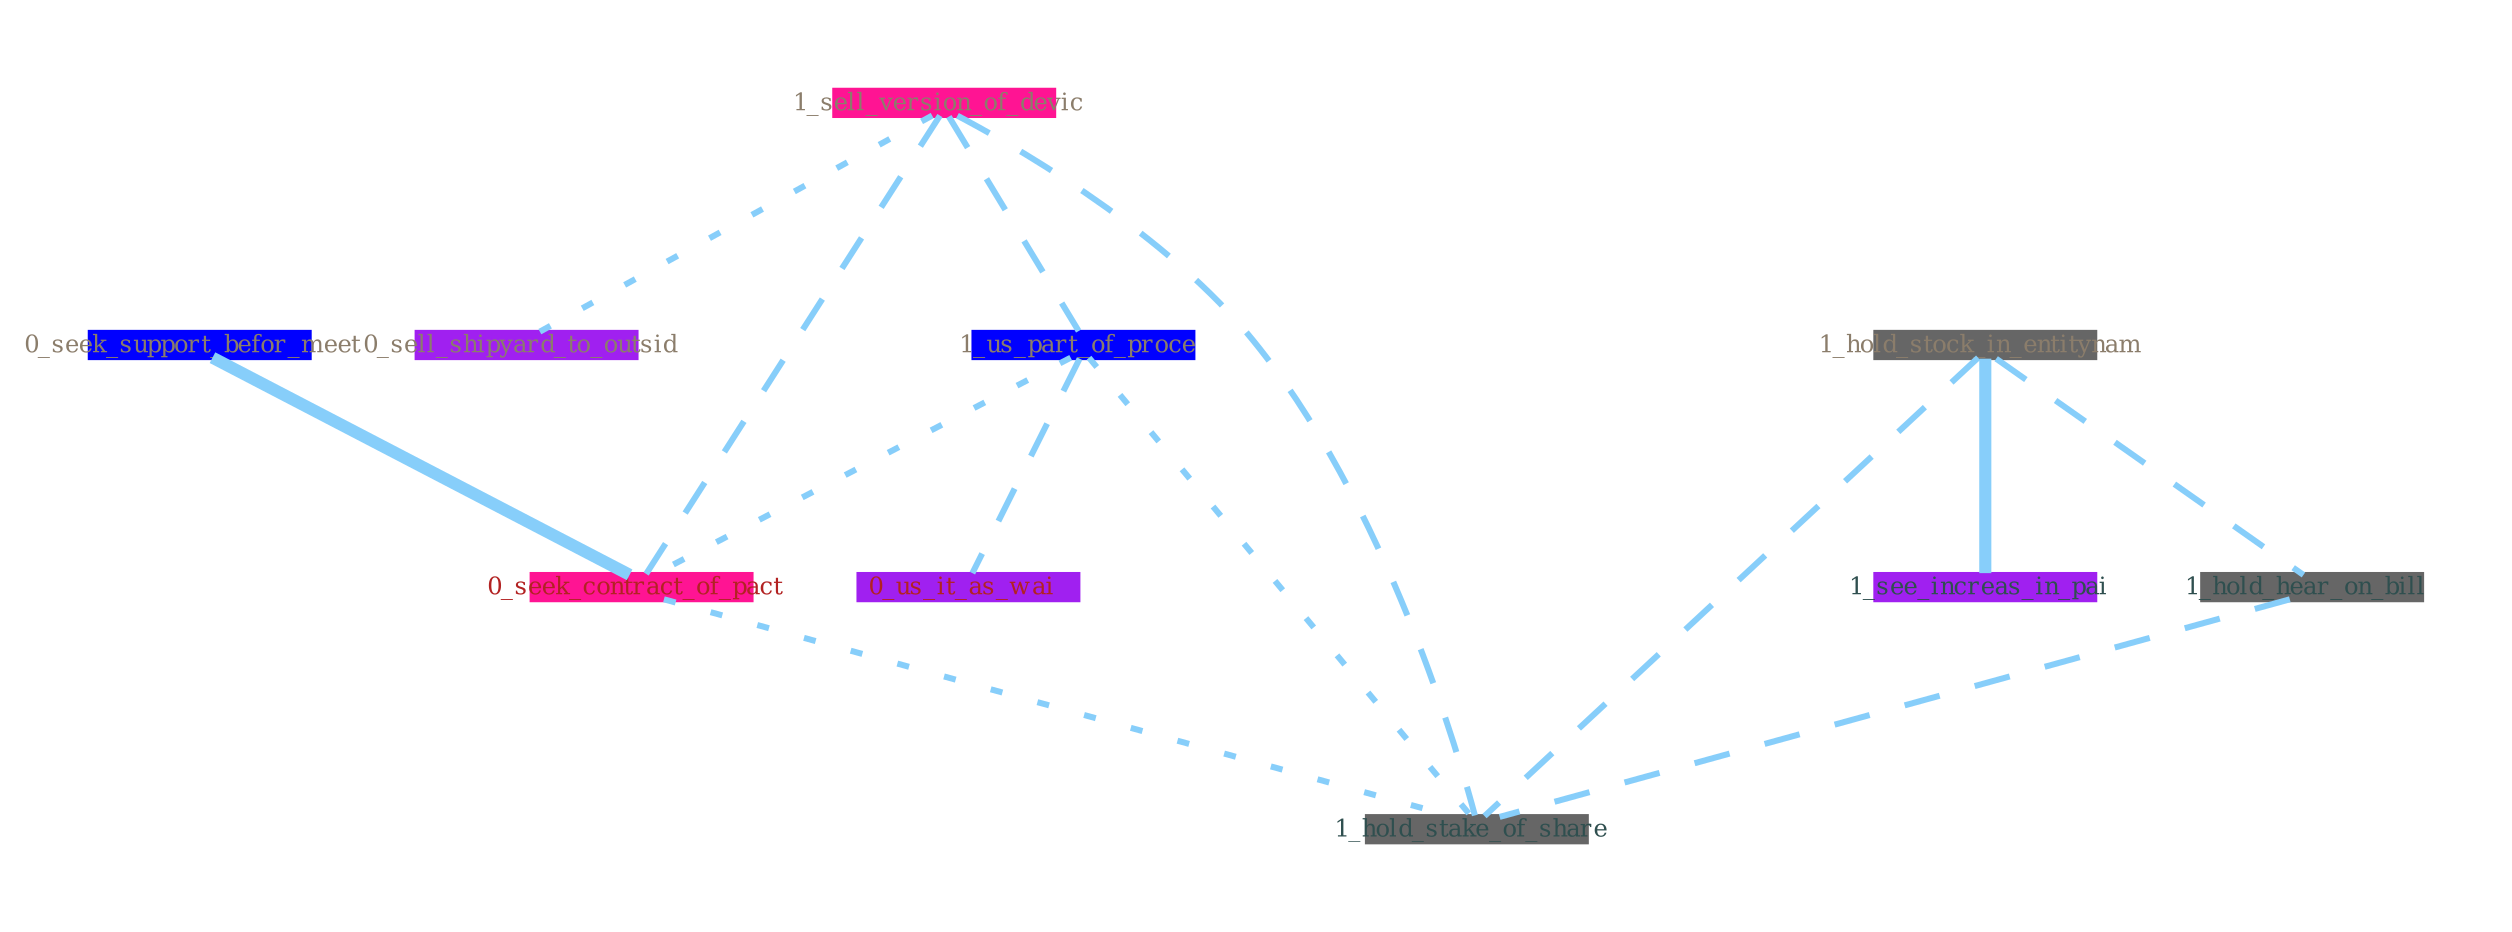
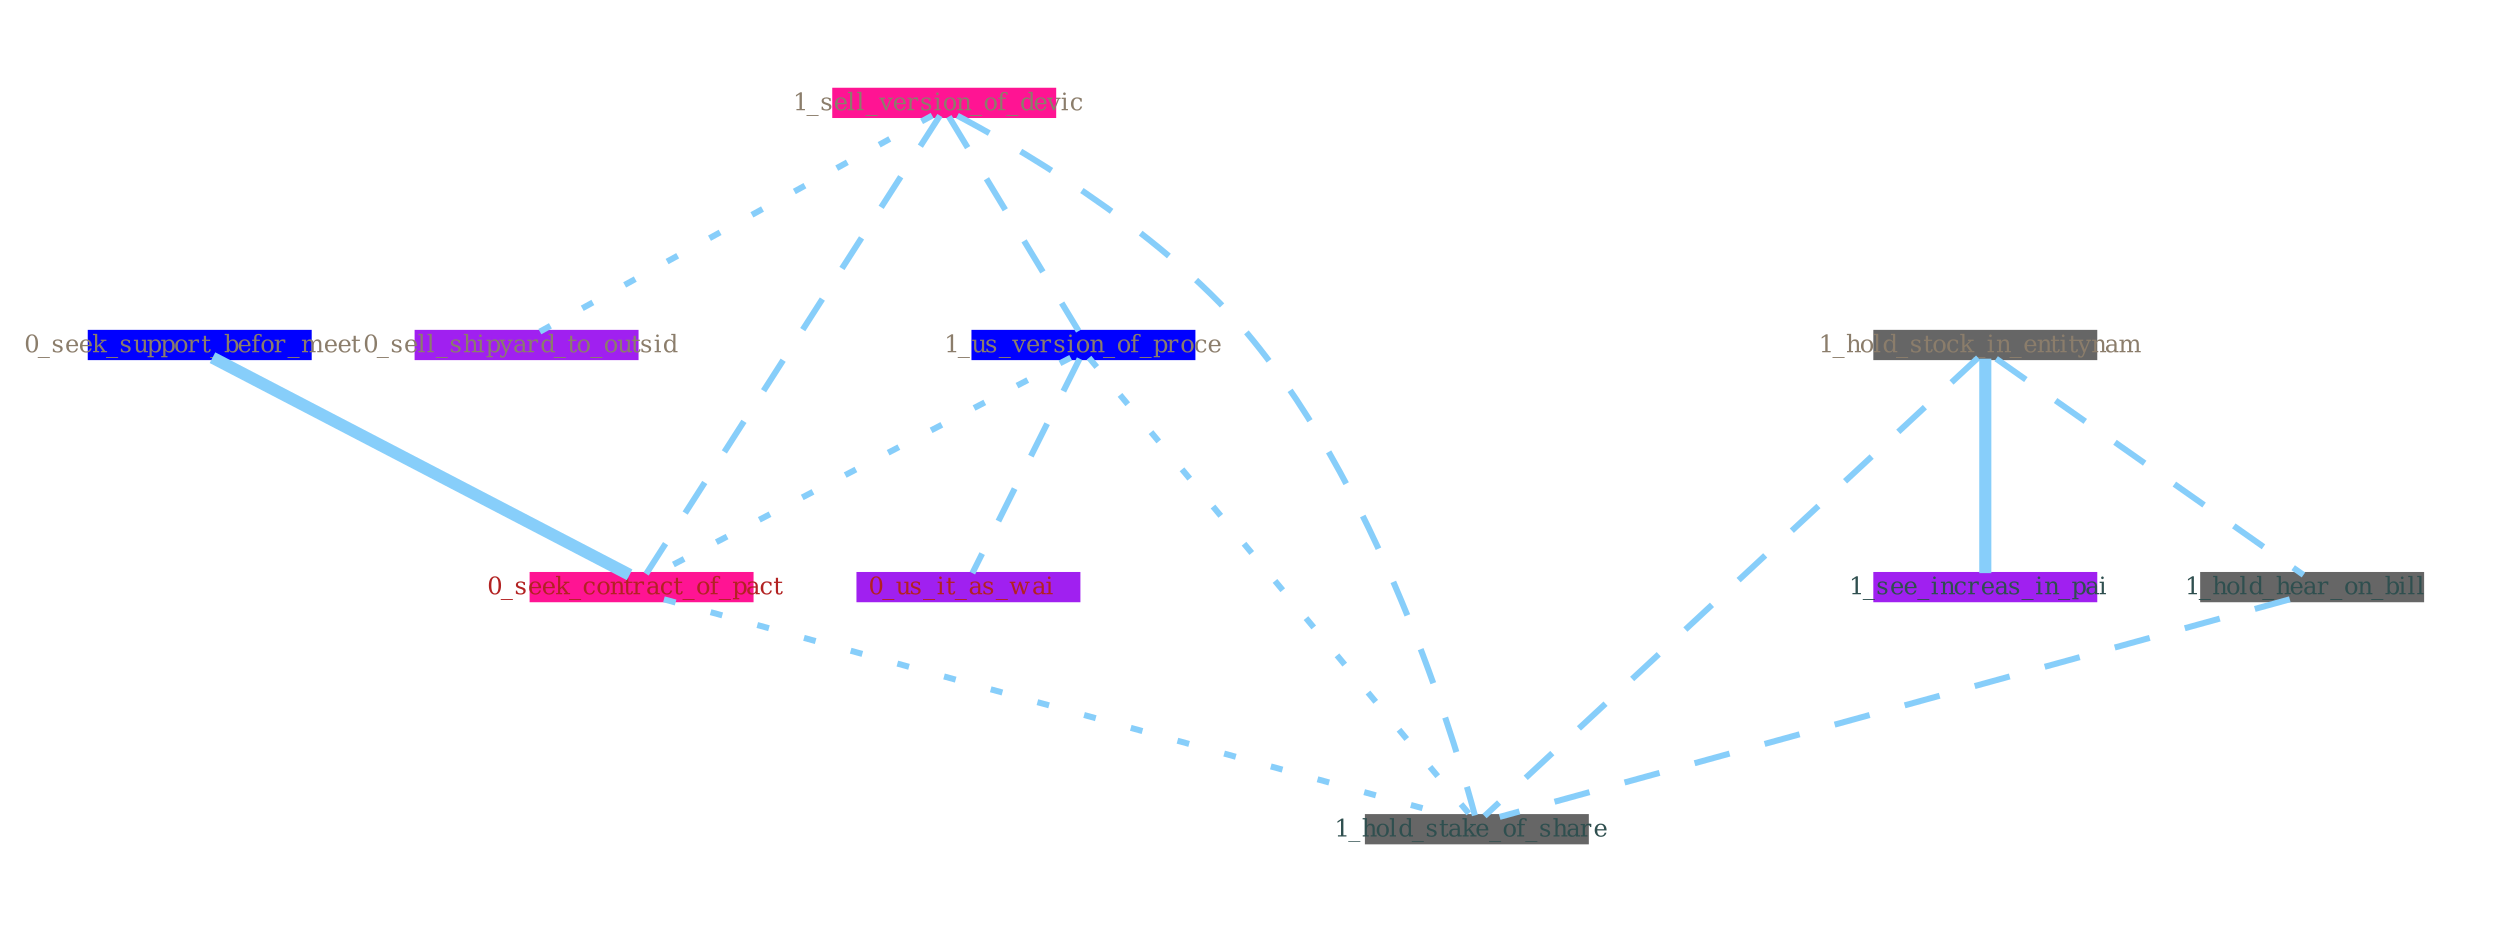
node "1_us_part_of_proce": label "1_us_part_of_proce" -> "1_us_version_of_proce"
